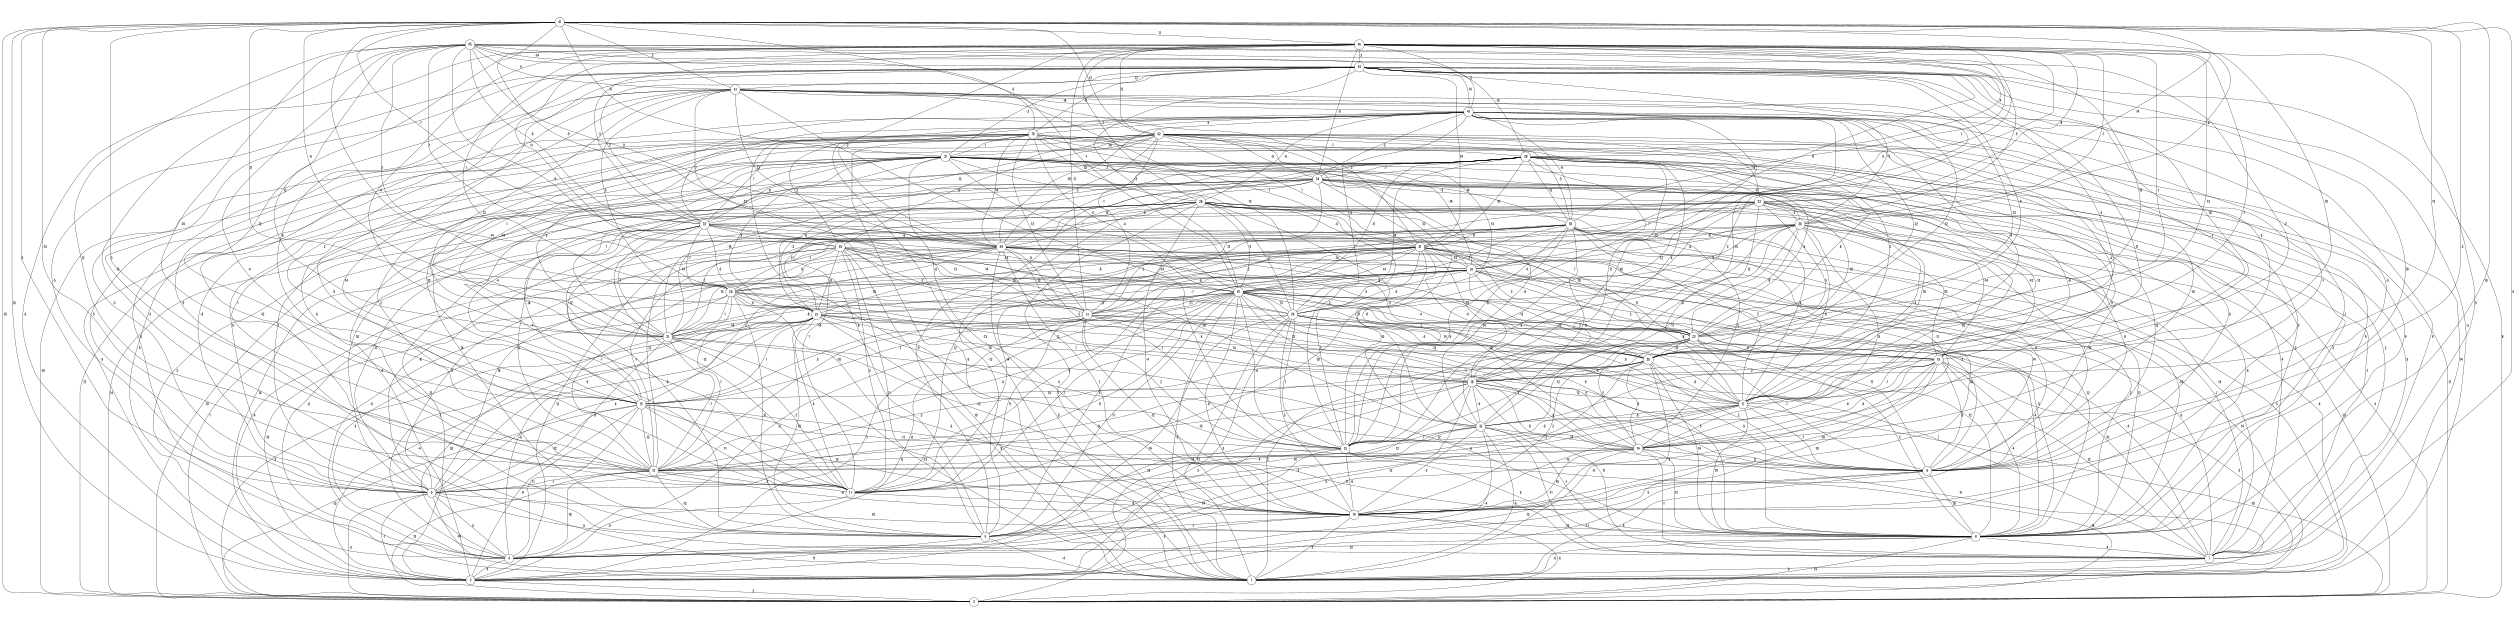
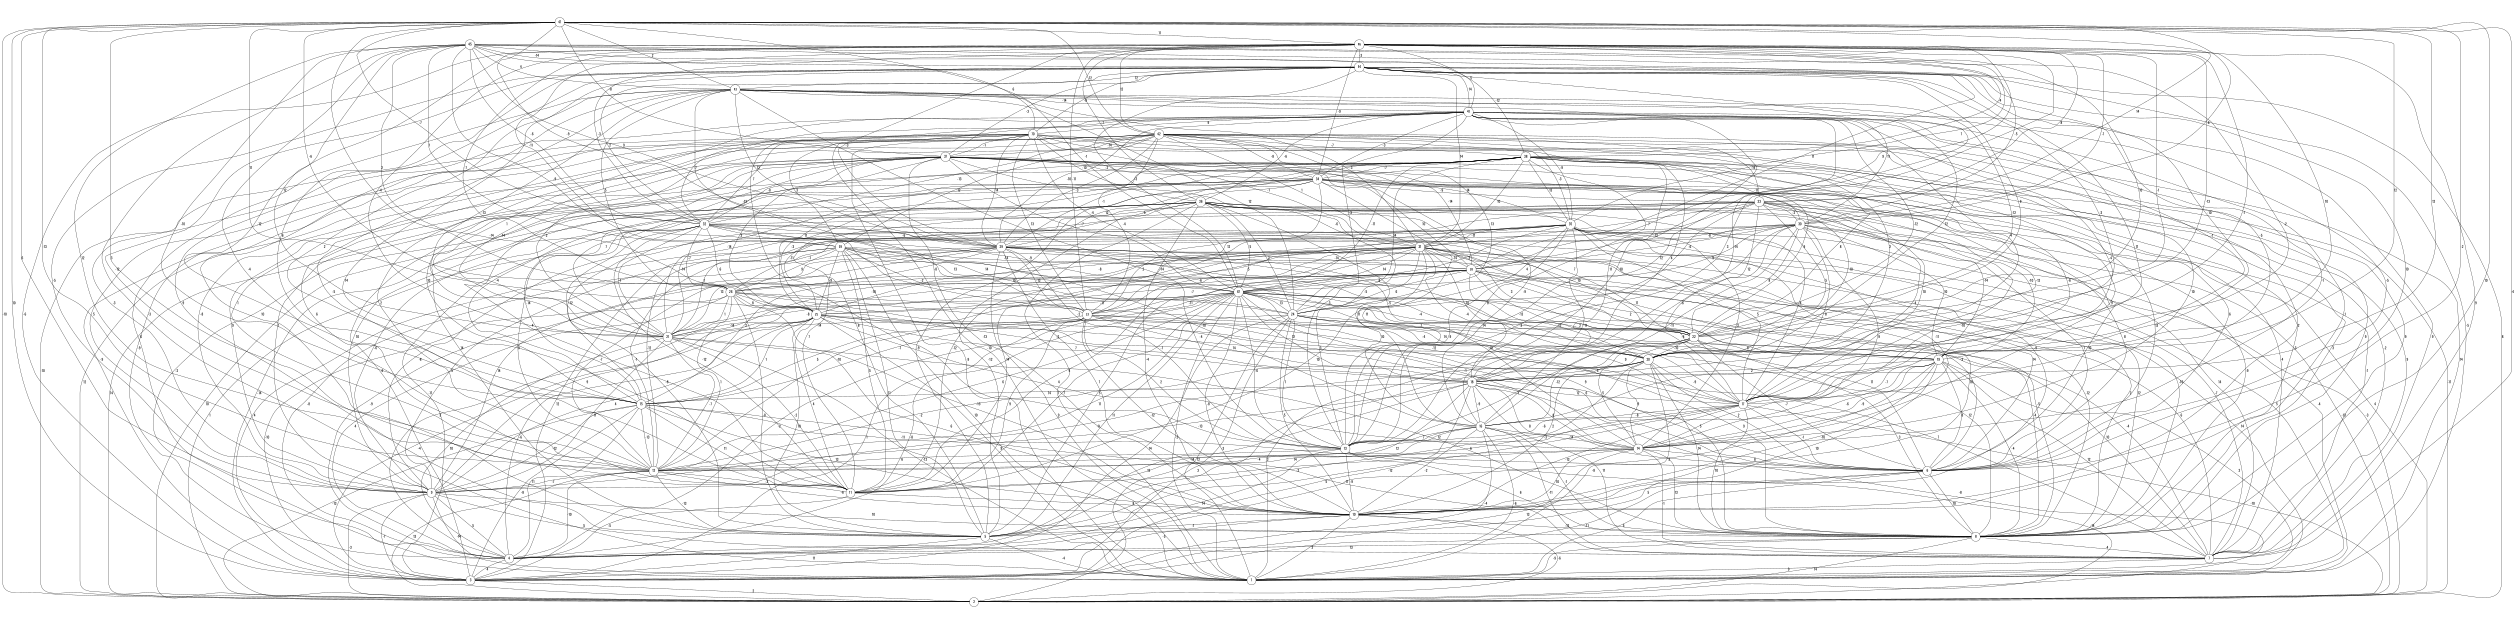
edge "47" -- "19": added, label "12"
edge "25" -- "2": now "35" -- "2"
